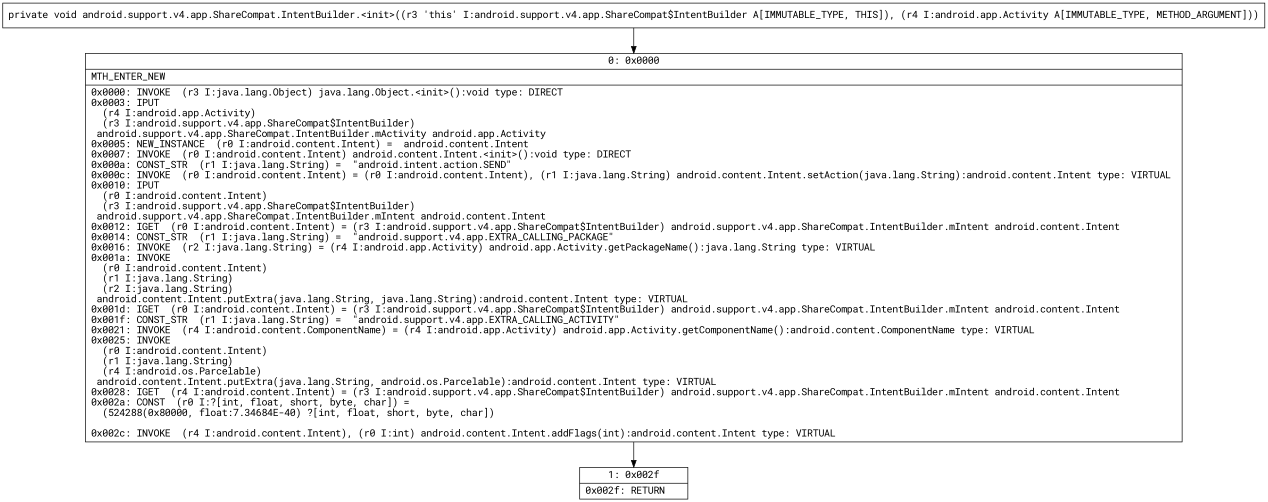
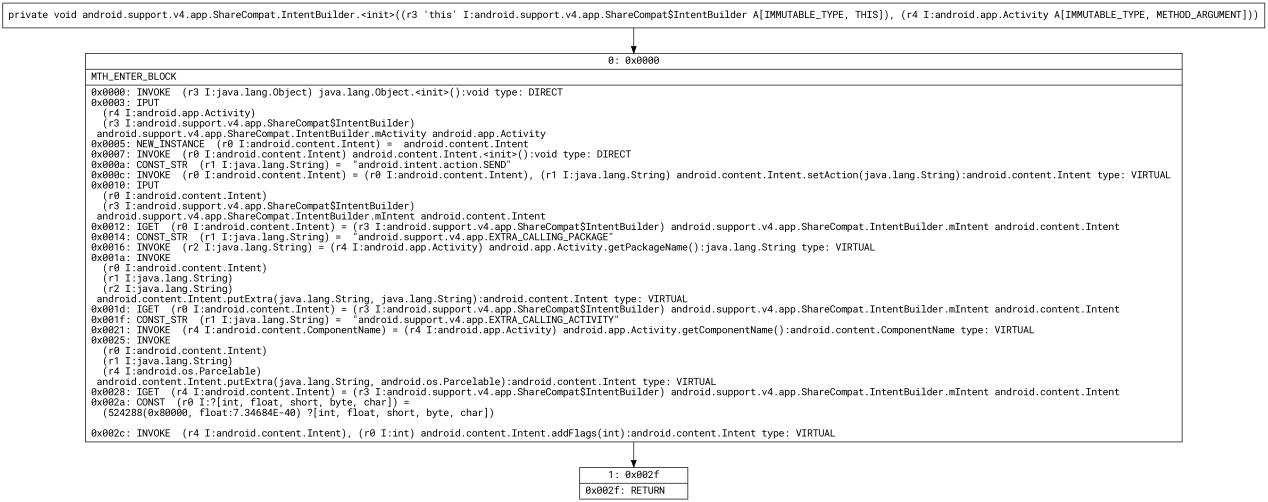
node "0: 0x0000": text "MTH_ENTER_NEW" -> "MTH_ENTER_BLOCK"
